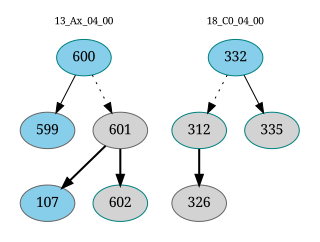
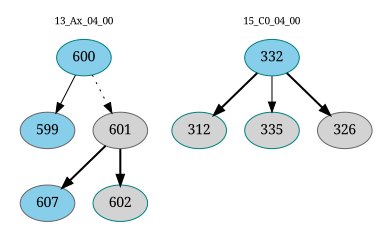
cluster "18_C0_04_00": label "18_C0_04_00" -> "15_C0_04_00"
edge "332" -> "312": style dotted -> bold
edge "312" -> "326": now "332" -> "326"
node "107": label "107" -> "607"
